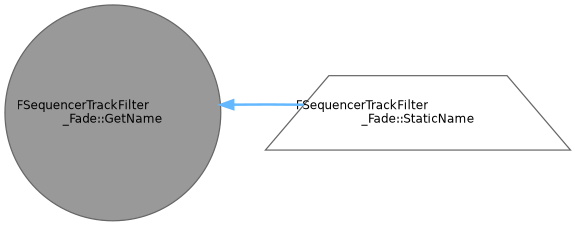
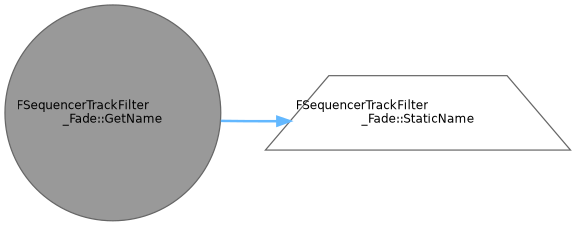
edge "FSequencerTrackFilter _Fade::StaticName" -> "FSequencerTrackFilter _Fade::GetName": reversed
